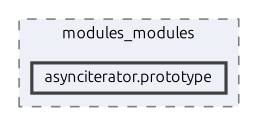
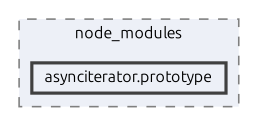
cluster "modules_modules": label "modules_modules" -> "node_modules"
